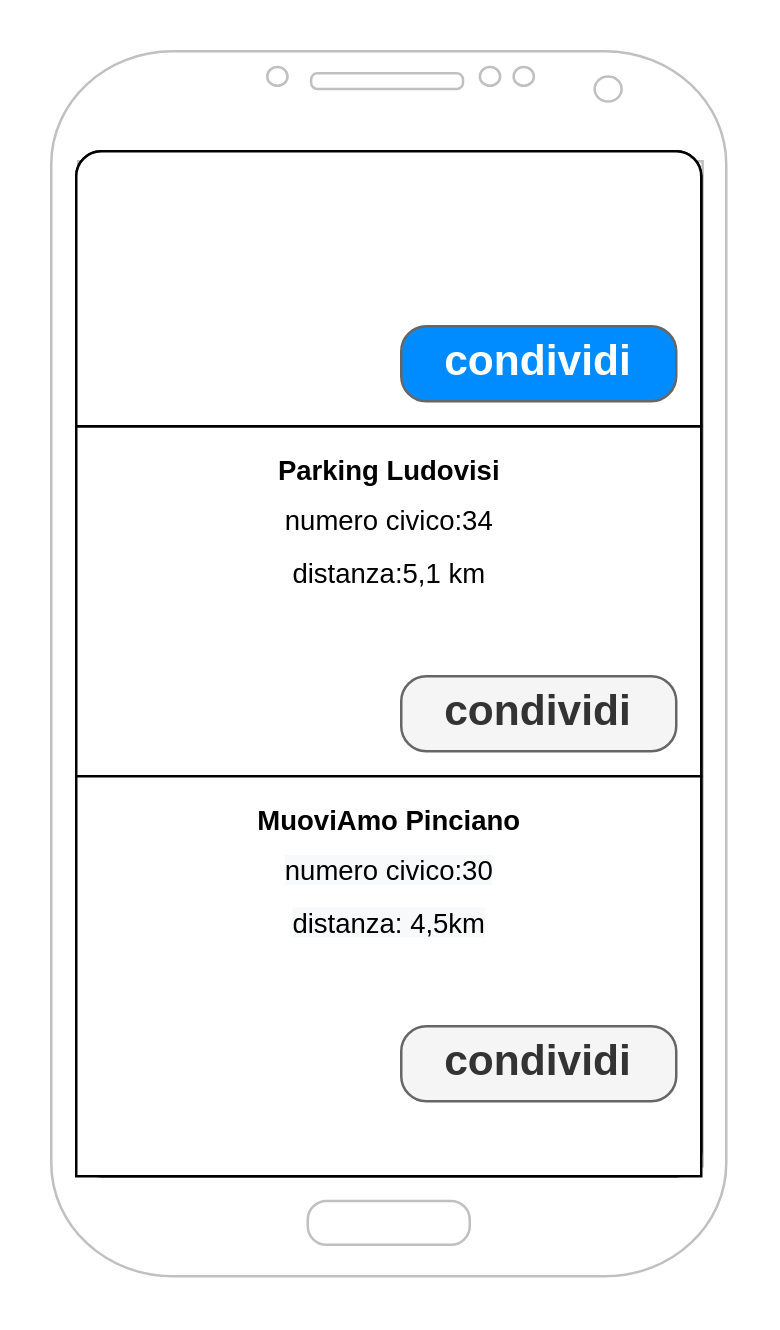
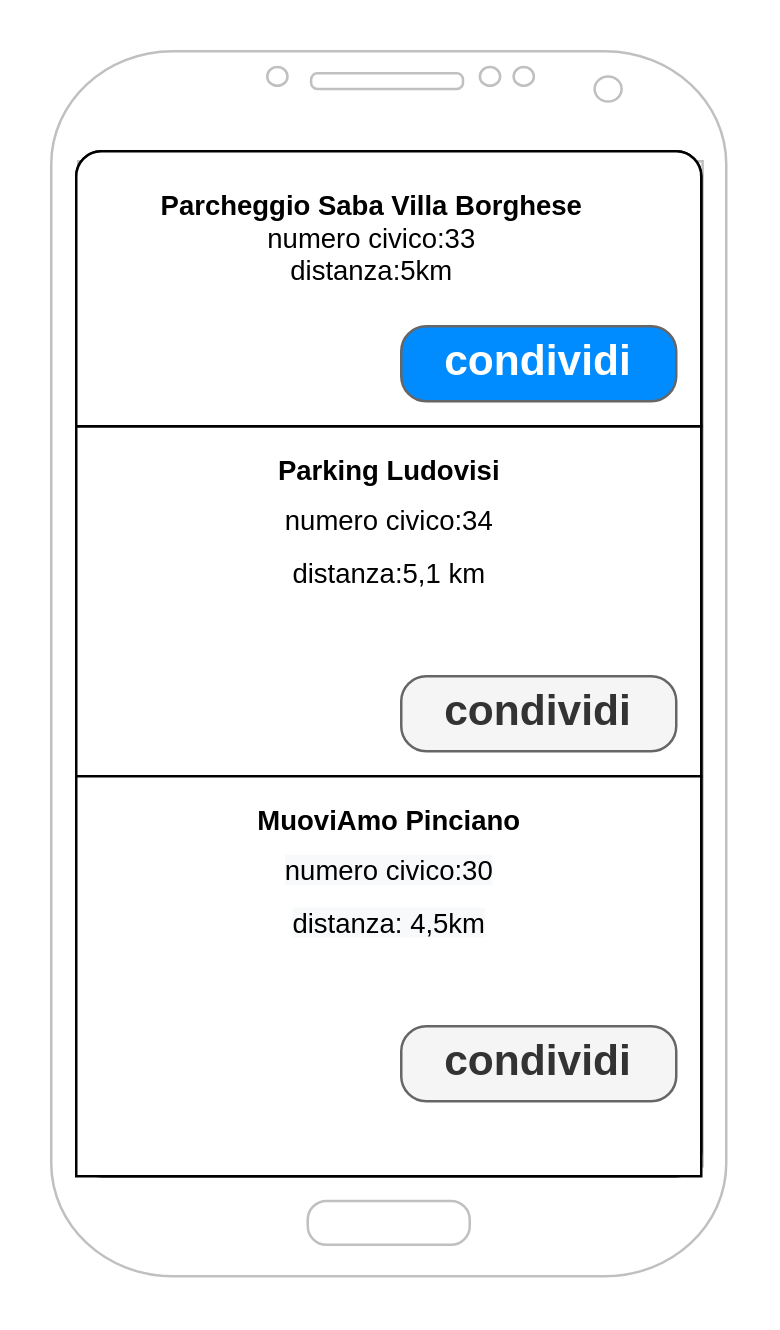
node "Parcheggio Saba Villa Borghese numero civico:33 distanza:5km": added
